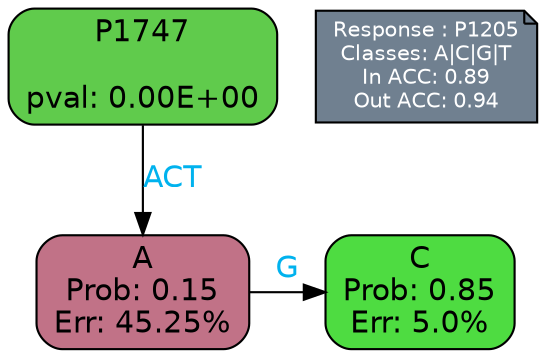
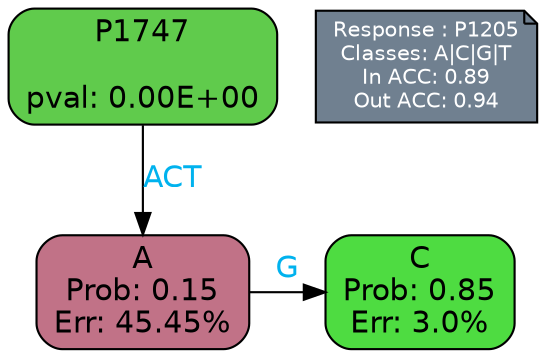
node "A Prob: 0.15 Err: 45.25%": label "A Prob: 0.15 Err: 45.25%" -> "A Prob: 0.15 Err: 45.45%"
node "C Prob: 0.85 Err: 5.0%": label "C Prob: 0.85 Err: 5.0%" -> "C Prob: 0.85 Err: 3.0%"
